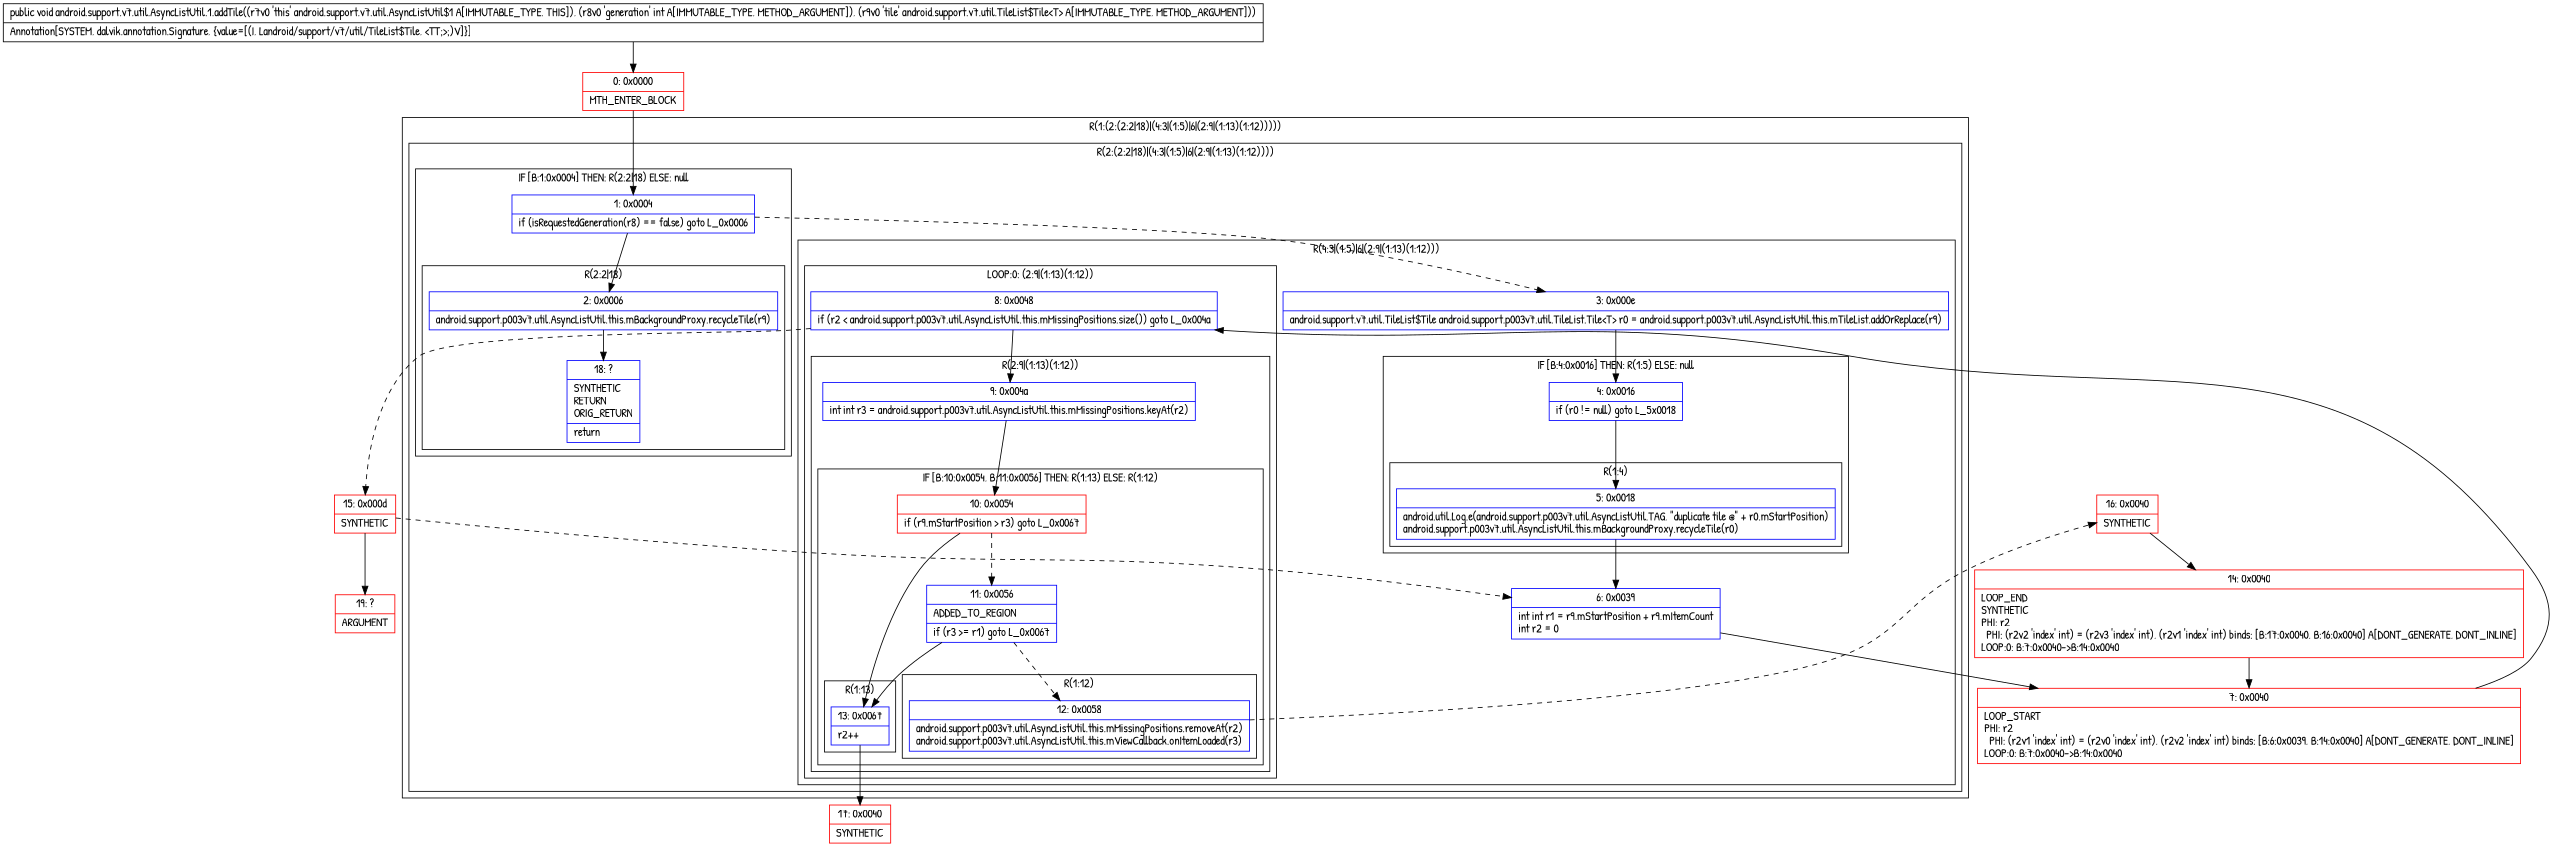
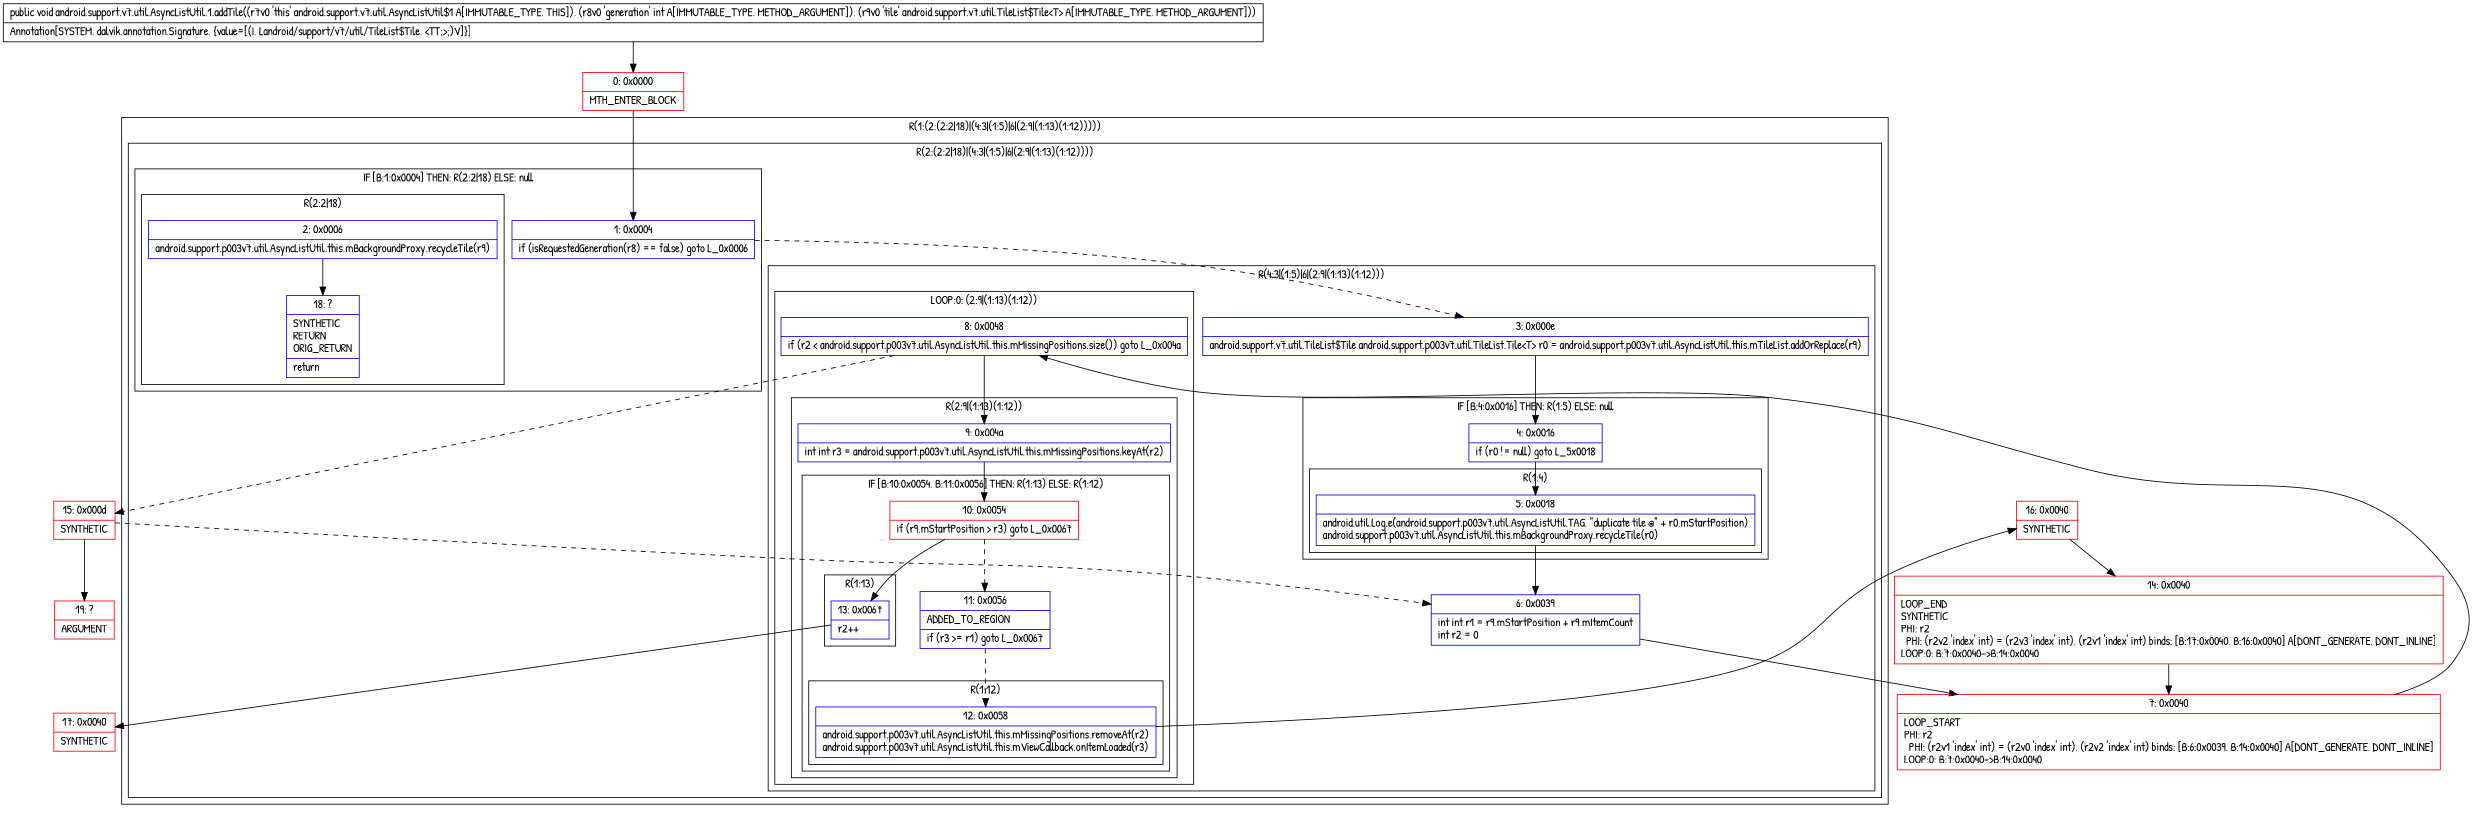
edge "1: 0x0004" -> "2: 0x0006": removed
edge "11: 0x0056" -> "13: 0x0067": removed
edge "12: 0x0058" -> "16: 0x0040": style dashed -> solid
